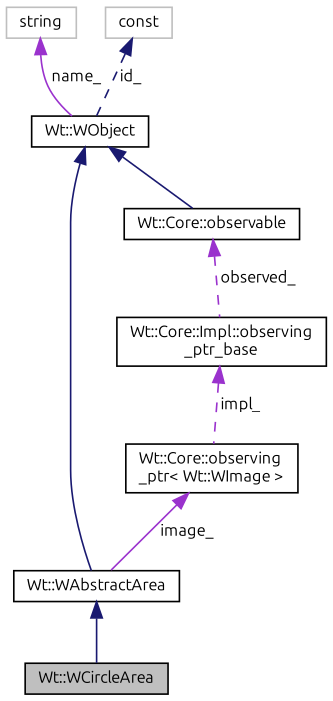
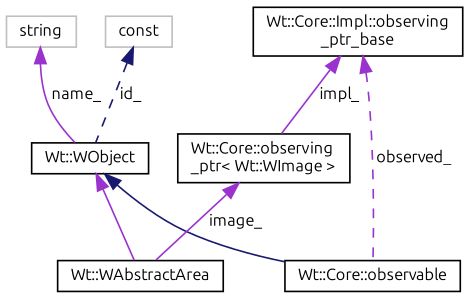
edge "Wt::Core::Impl::observing _ptr_base" -> "Wt::Core::observable": reversed
edge "Wt::WAbstractArea" -> "Wt::WObject": color midnightblue -> darkorchid3
edge "Wt::Core::observing _ptr< Wt::WImage >" -> "Wt::Core::Impl::observing _ptr_base": style dashed -> solid
node "Wt::WCircleArea": removed
